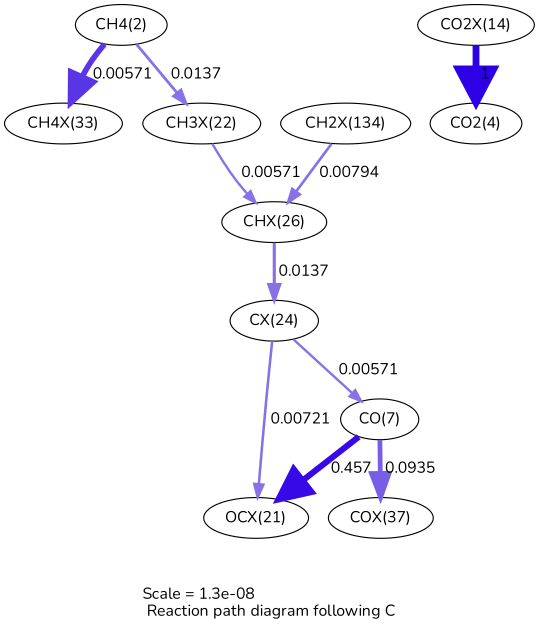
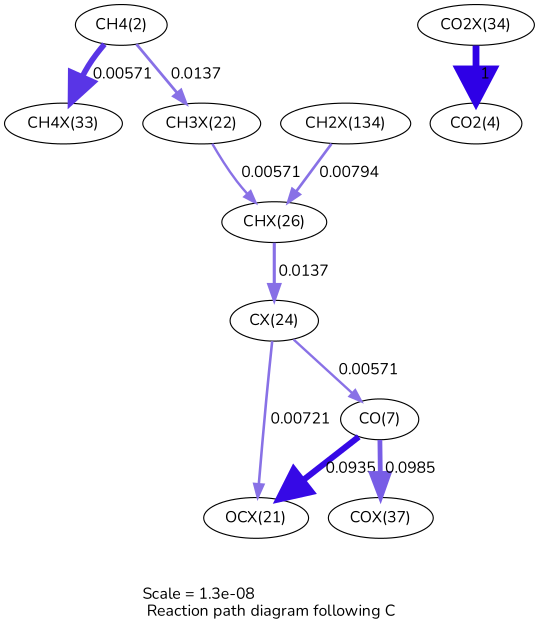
node "CO2X(14)": label "CO2X(14)" -> "CO2X(34)"
edge "CO(7)" -> "OCX(21)": label " 0.457" -> " 0.0935"
edge "CO(7)" -> "COX(37)": label " 0.0935" -> " 0.0985"
